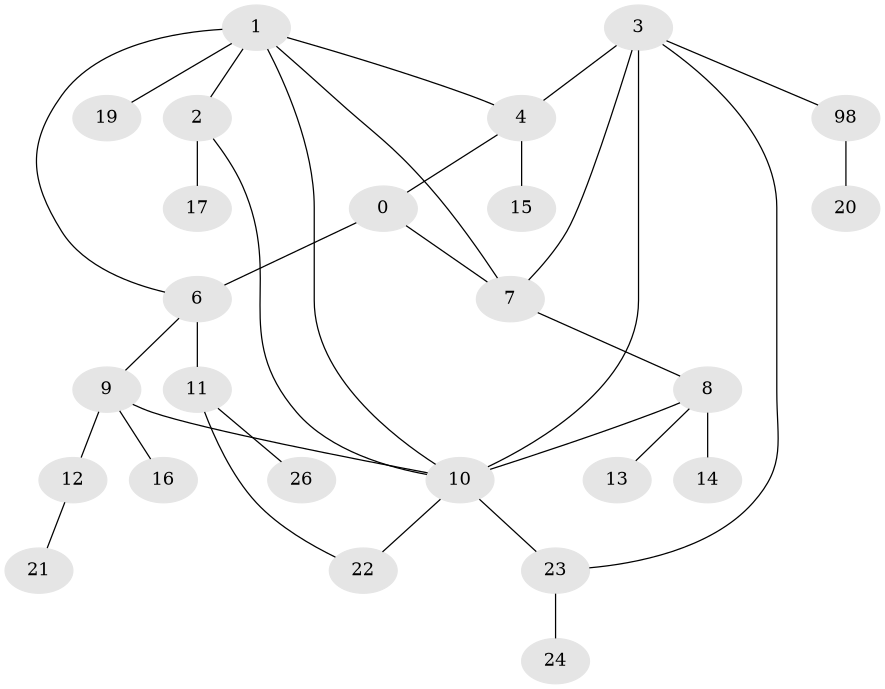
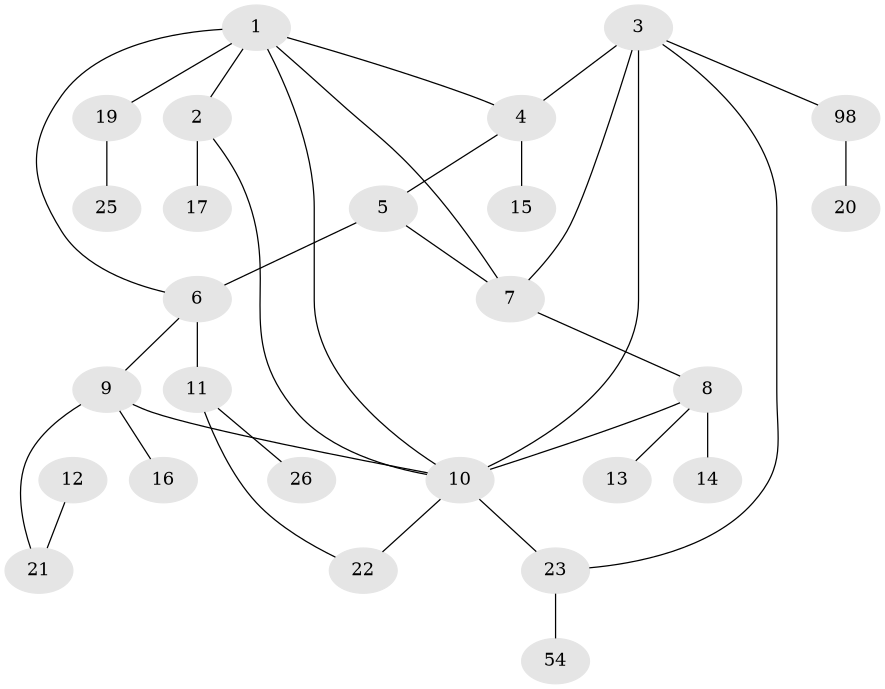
node "25": added
node "0": label "0" -> "5"
edge "9" -- "12": now "9" -- "21"
node "24": label "24" -> "54"
